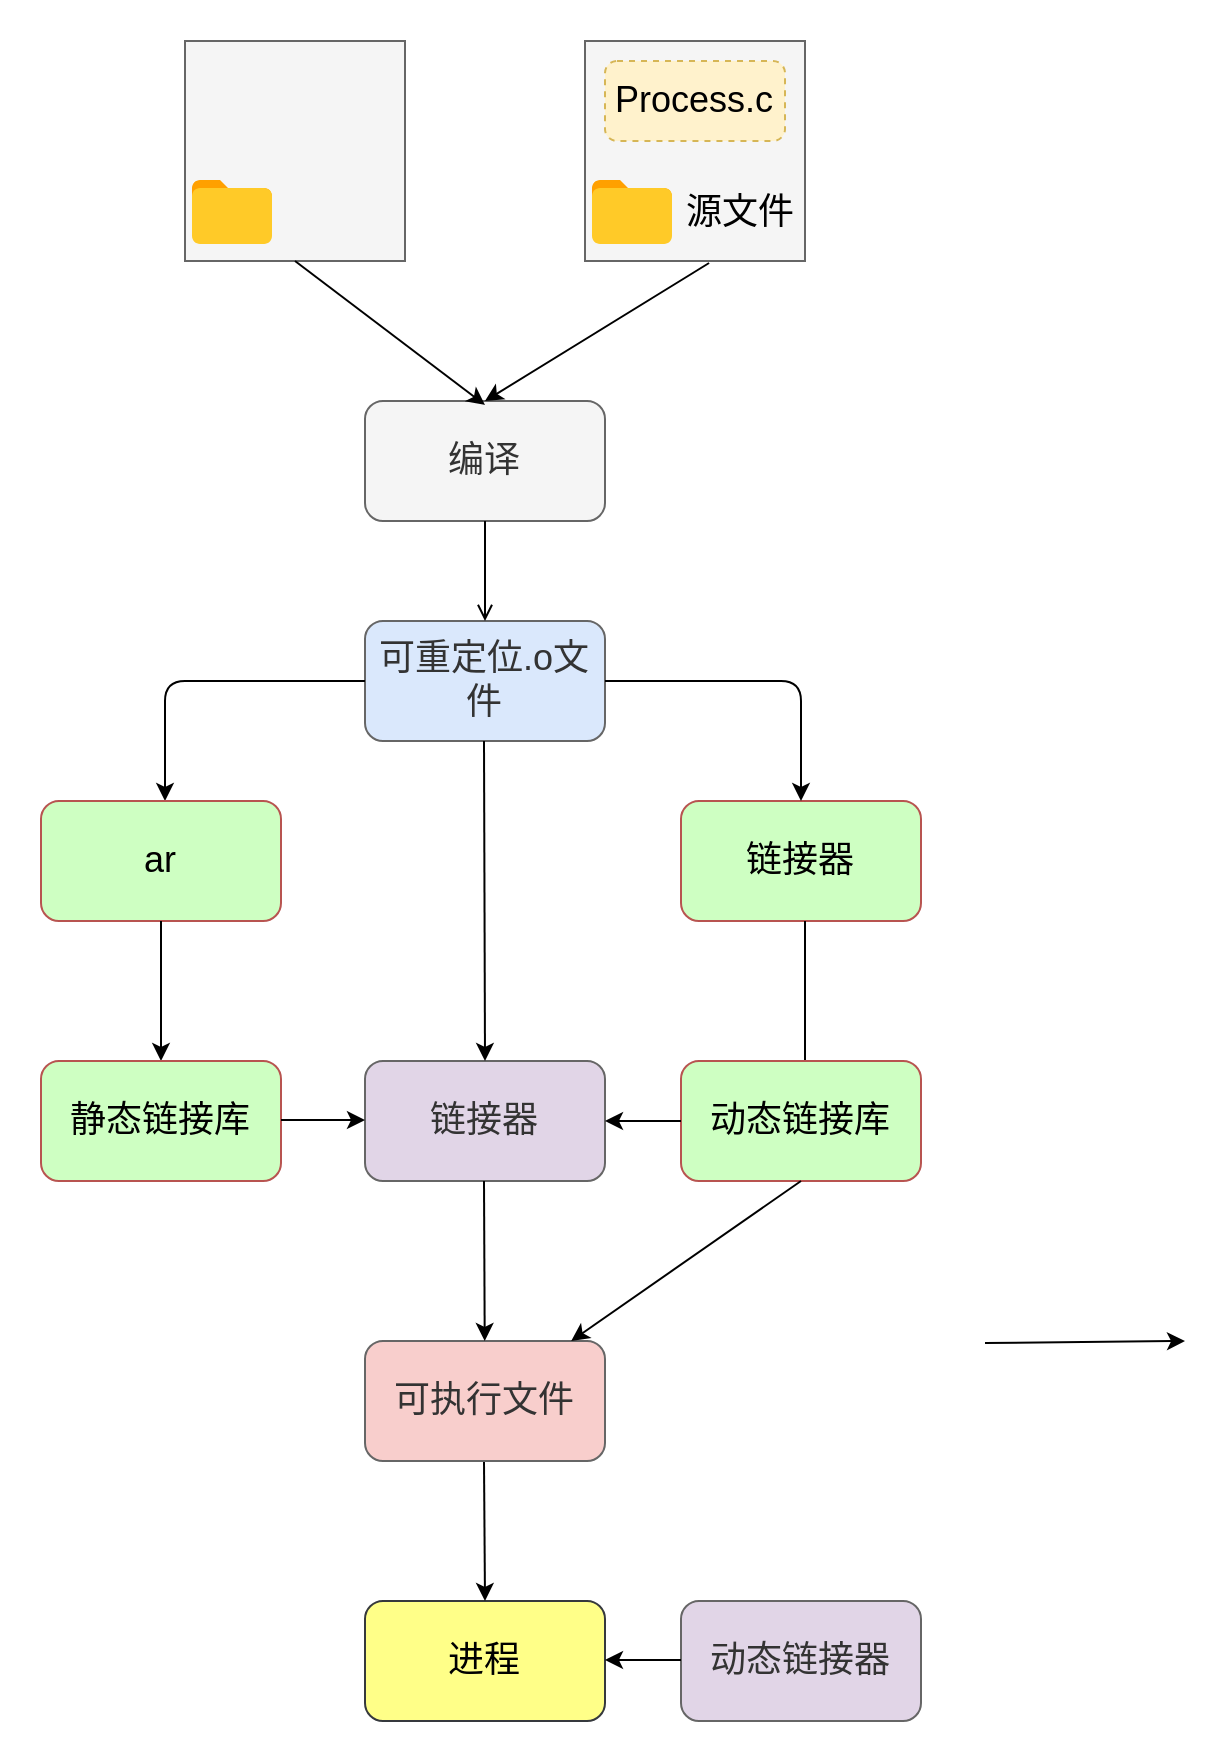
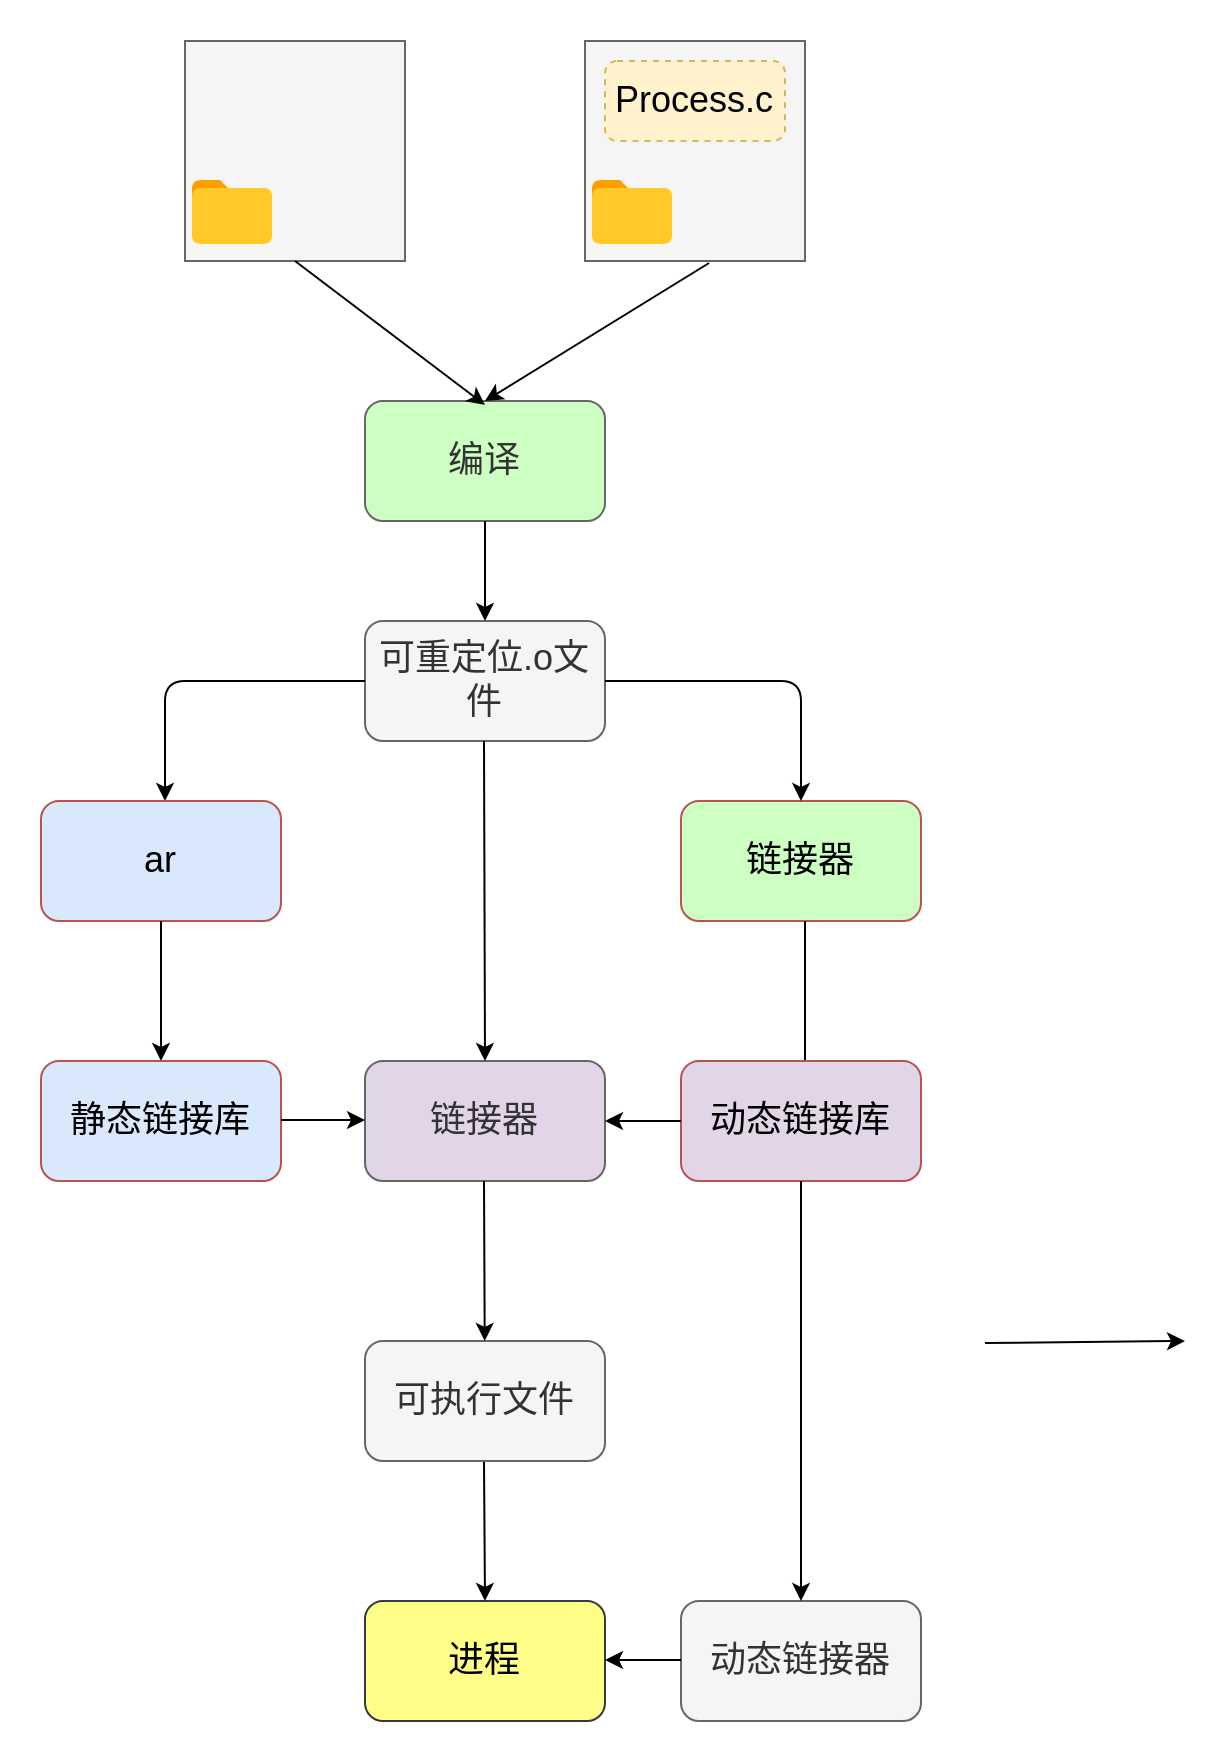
node "源文件": removed
node "编译": fillcolor #f5f5f5 -> #ceffc2
edge "编译" -> "可重定位.o文件": arrowhead open -> classic
node "可重定位.o文件": fillcolor #dae8fc -> #f5f5f5
node "ar": fillcolor #ceffc2 -> #dae8fc
node "静态链接库": fillcolor #ceffc2 -> #dae8fc
node "动态链接库": fillcolor #ceffc2 -> #e1d5e7
edge "动态链接库" -> "可执行文件": now "动态链接库" -> "动态链接器"
node "可执行文件": fillcolor #f8cecc -> #f5f5f5
node "动态链接器": fillcolor #e1d5e7 -> #f5f5f5
